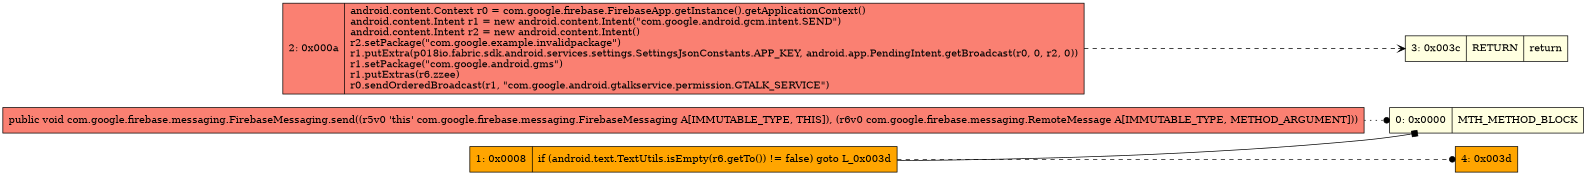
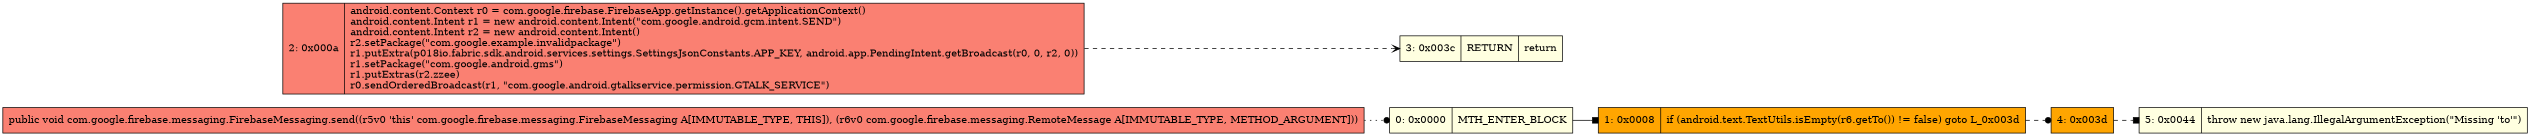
node "2: 0x000a": text "r1.putExtras(r6.zzee)" -> "r1.putExtras(r2.zzee)"
node "0: 0x0000": text "MTH_METHOD_BLOCK" -> "MTH_ENTER_BLOCK"
node "5: 0x0044": added
edge "1: 0x0008" -> "0: 0x0000": reversed
